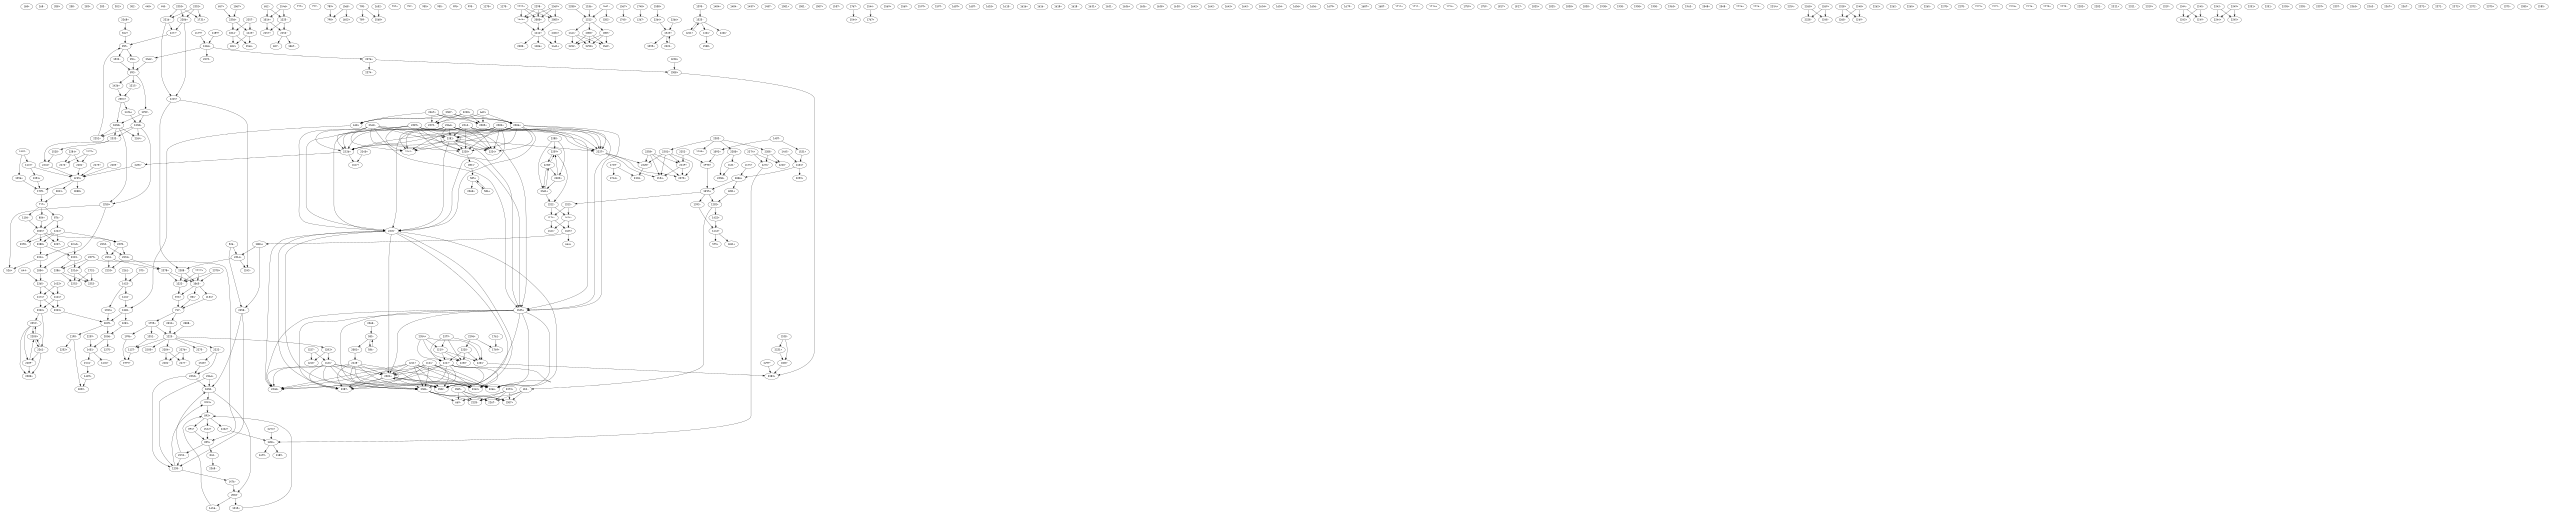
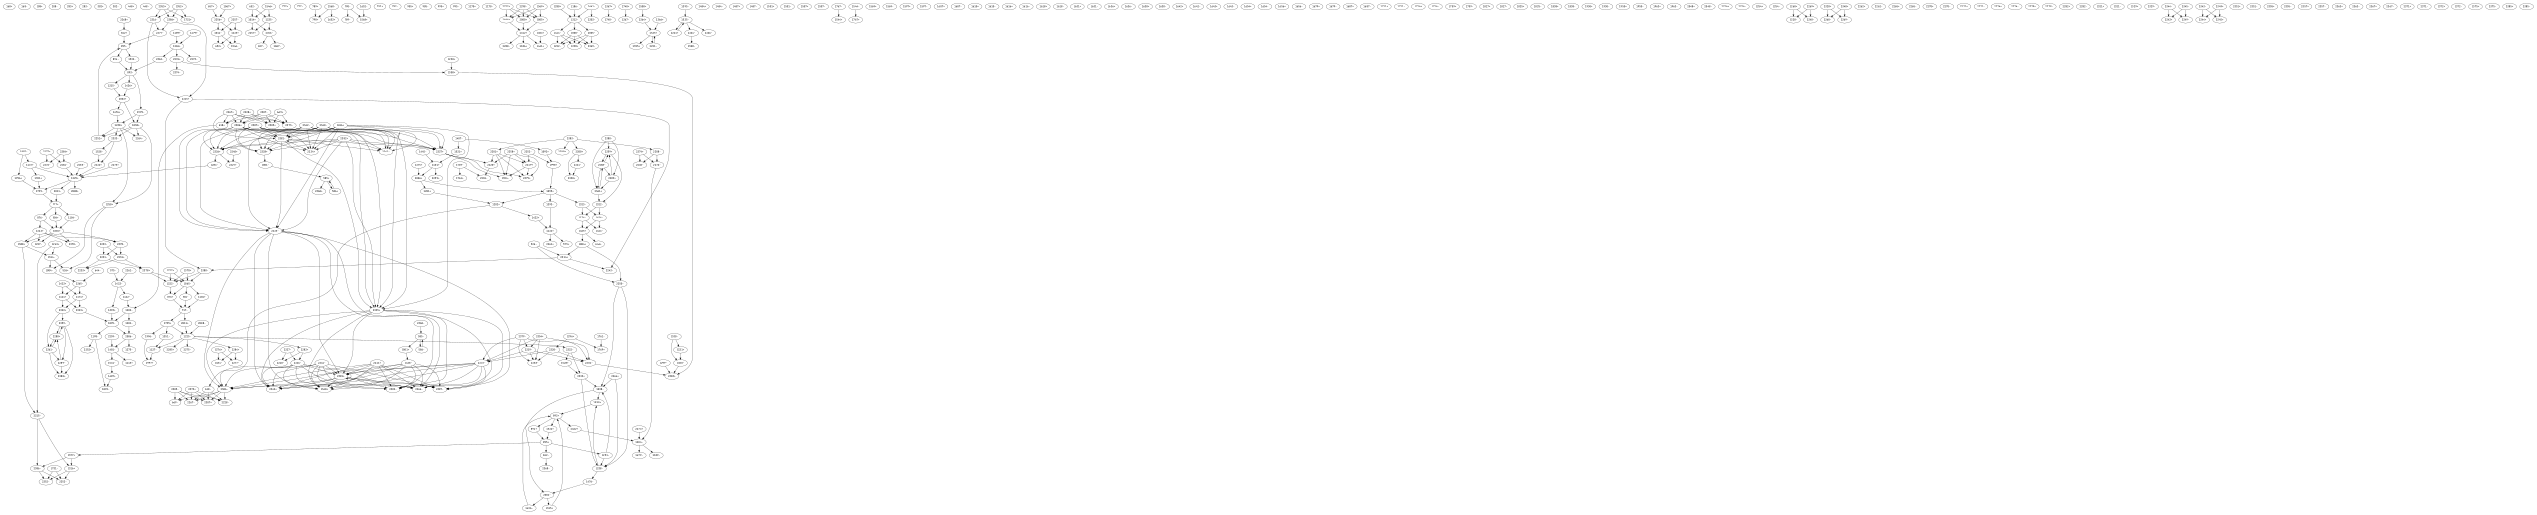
edge "2382+" -> "2381-": now "2267+" -> "2381-"
edge "2377+" -> "895+": reversed
